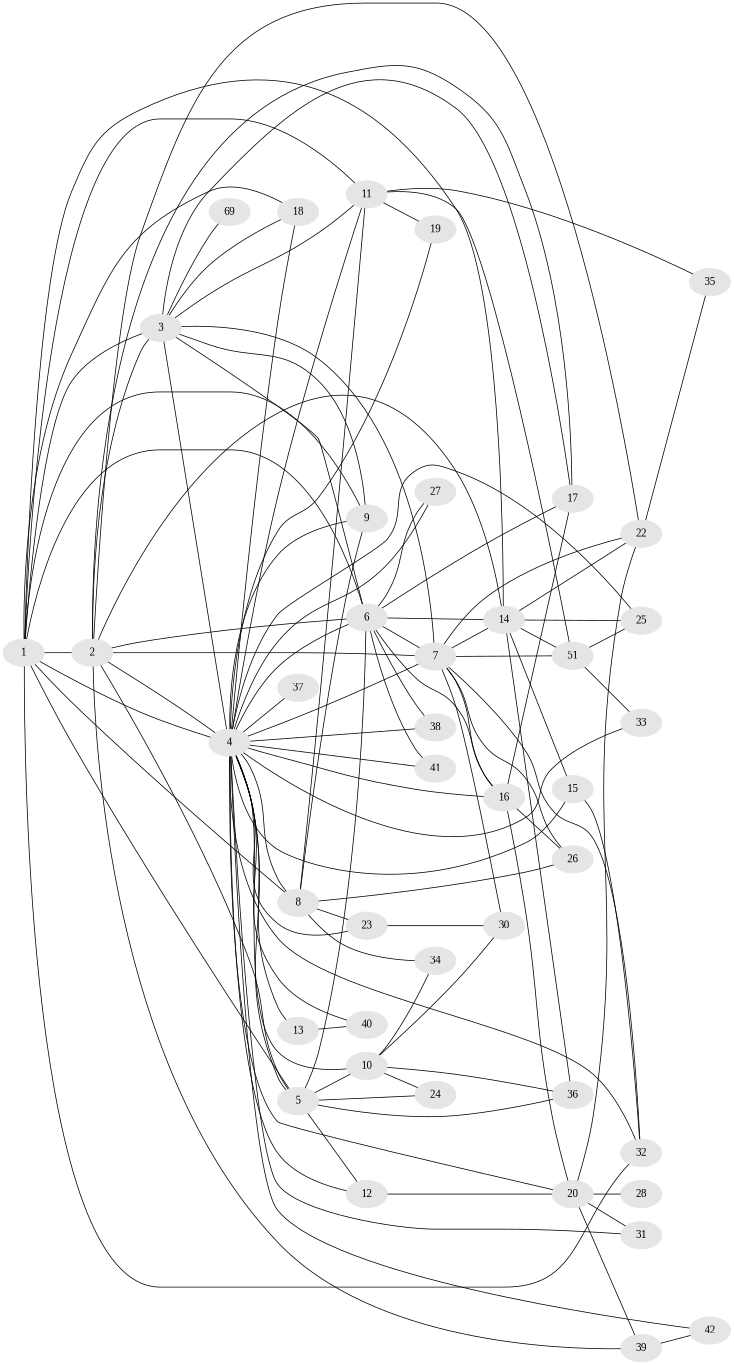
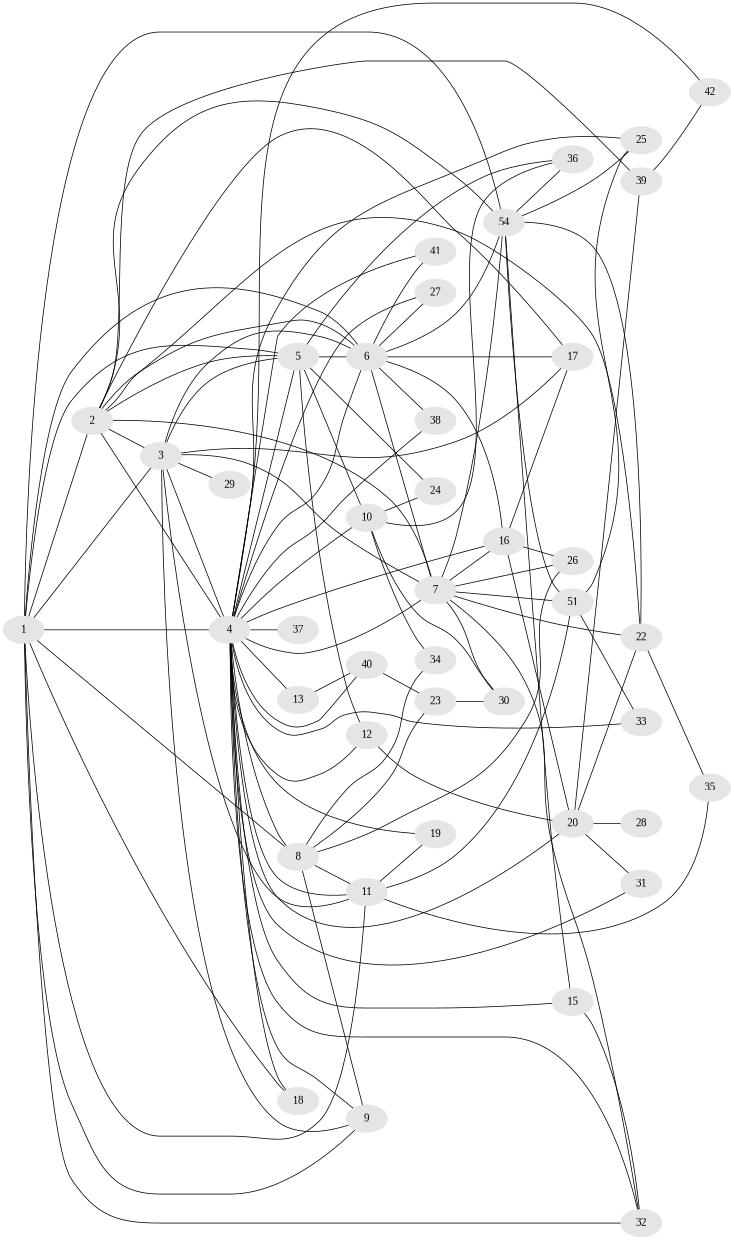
node "69": label "69" -> "29"
edge "18" -- "3": now "5" -- "3"
node "14": label "14" -> "54"
edge "4" -- "23": now "40" -- "23"
